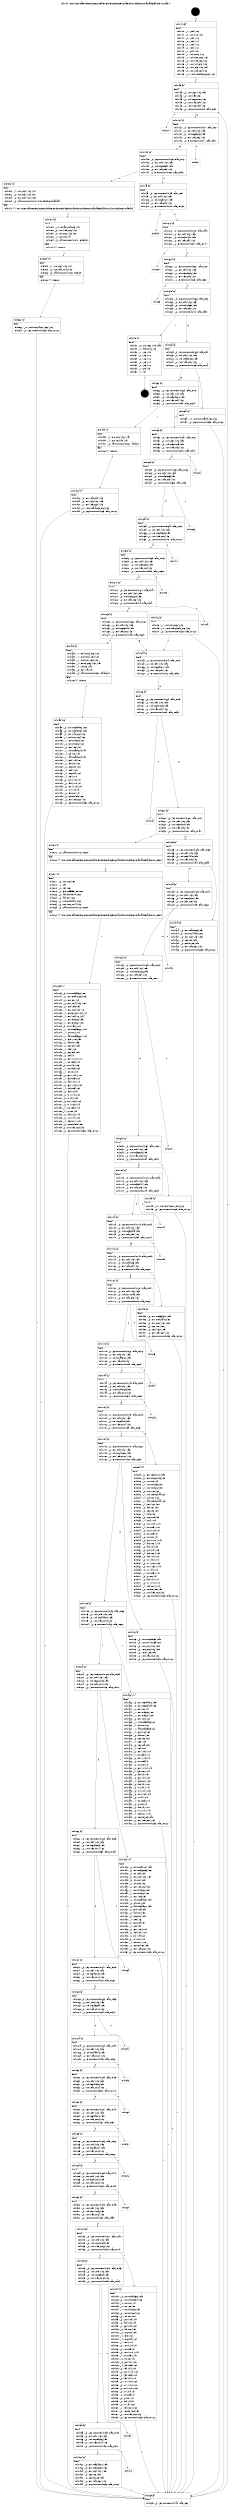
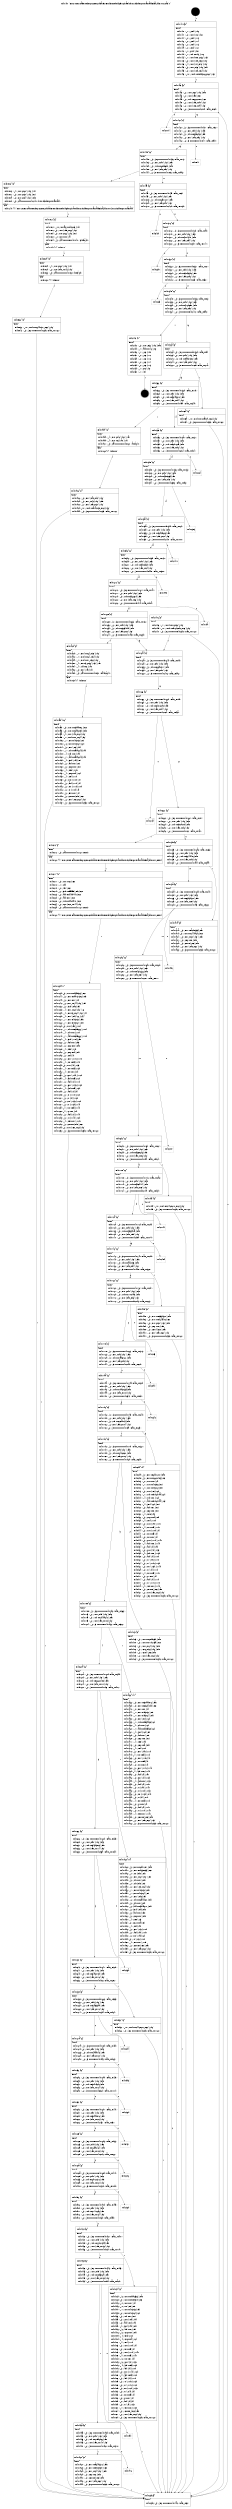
node "0x401b5c [15]": added
